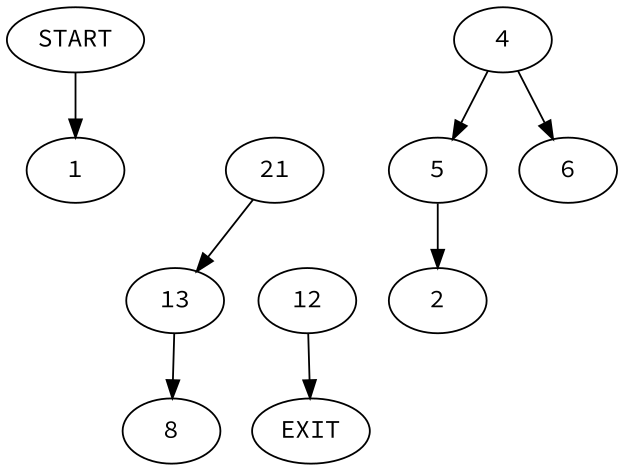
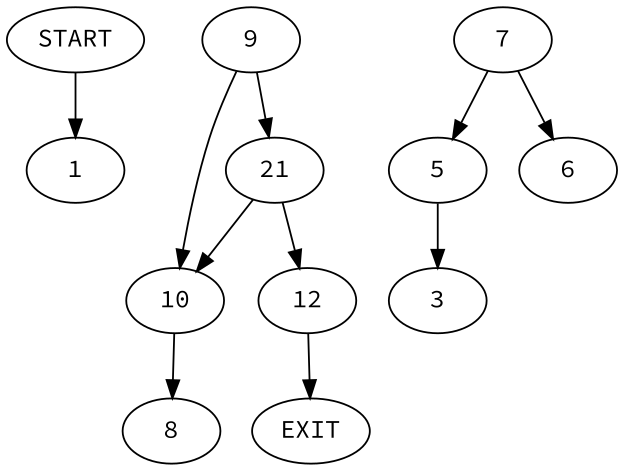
node "9": added
node "4": label "4" -> "7"
edge "21" -> "12": added
node "13": label "13" -> "10"
node "2": label "2" -> "3"
